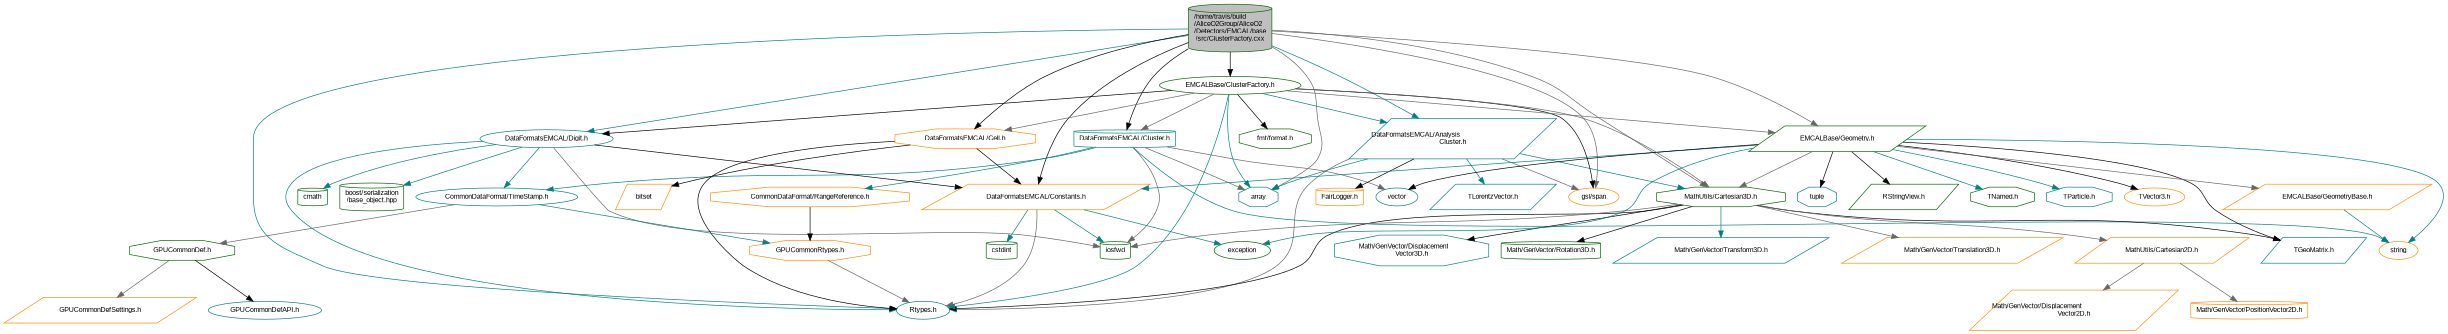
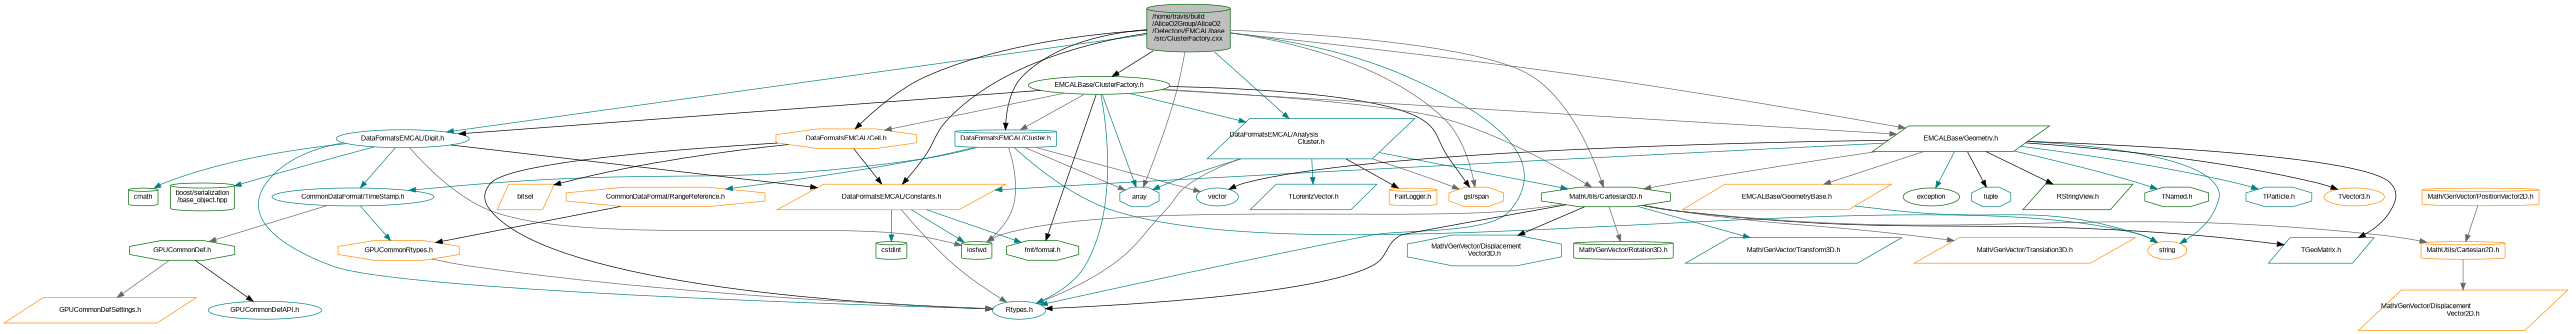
node "gsl/span": shape ellipse -> octagon
edge "MathUtils/Cartesian3D.h" -> "Math/GenVector/Rotation3D.h": color black -> gray40
edge "DataFormatsEMCAL/Constants.h" -> "exception": now "DataFormatsEMCAL/Constants.h" -> "fmt/format.h"
node "MathUtils/Cartesian2D.h": shape parallelogram -> cylinder
edge "MathUtils/Cartesian2D.h" -> "Math/GenVector/PositionVector2D.h": reversed
